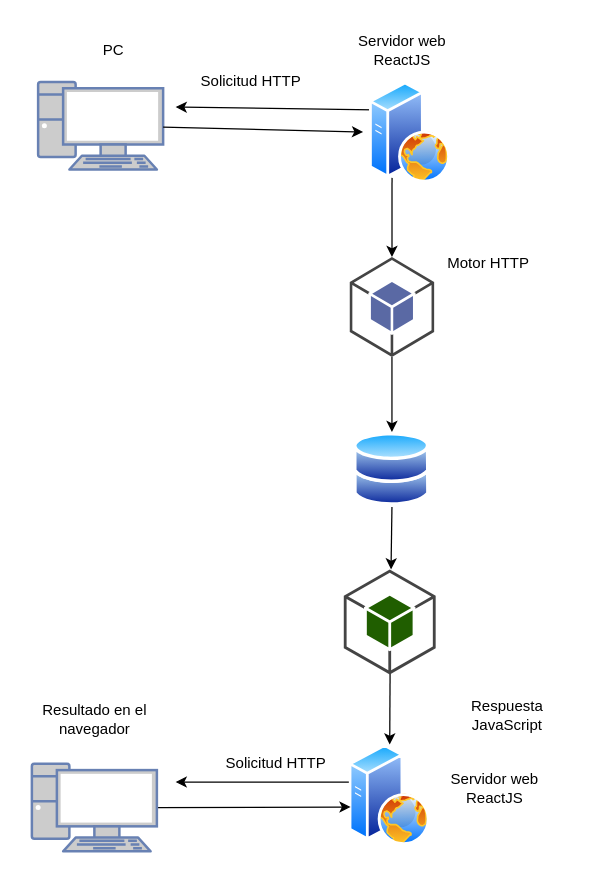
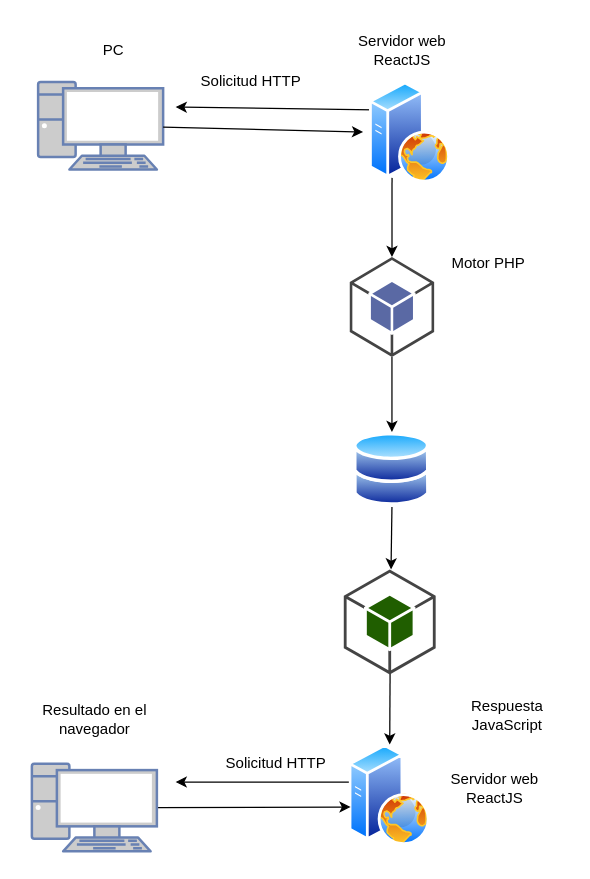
node "Motor HTTP": label "Motor HTTP" -> "Motor PHP"
